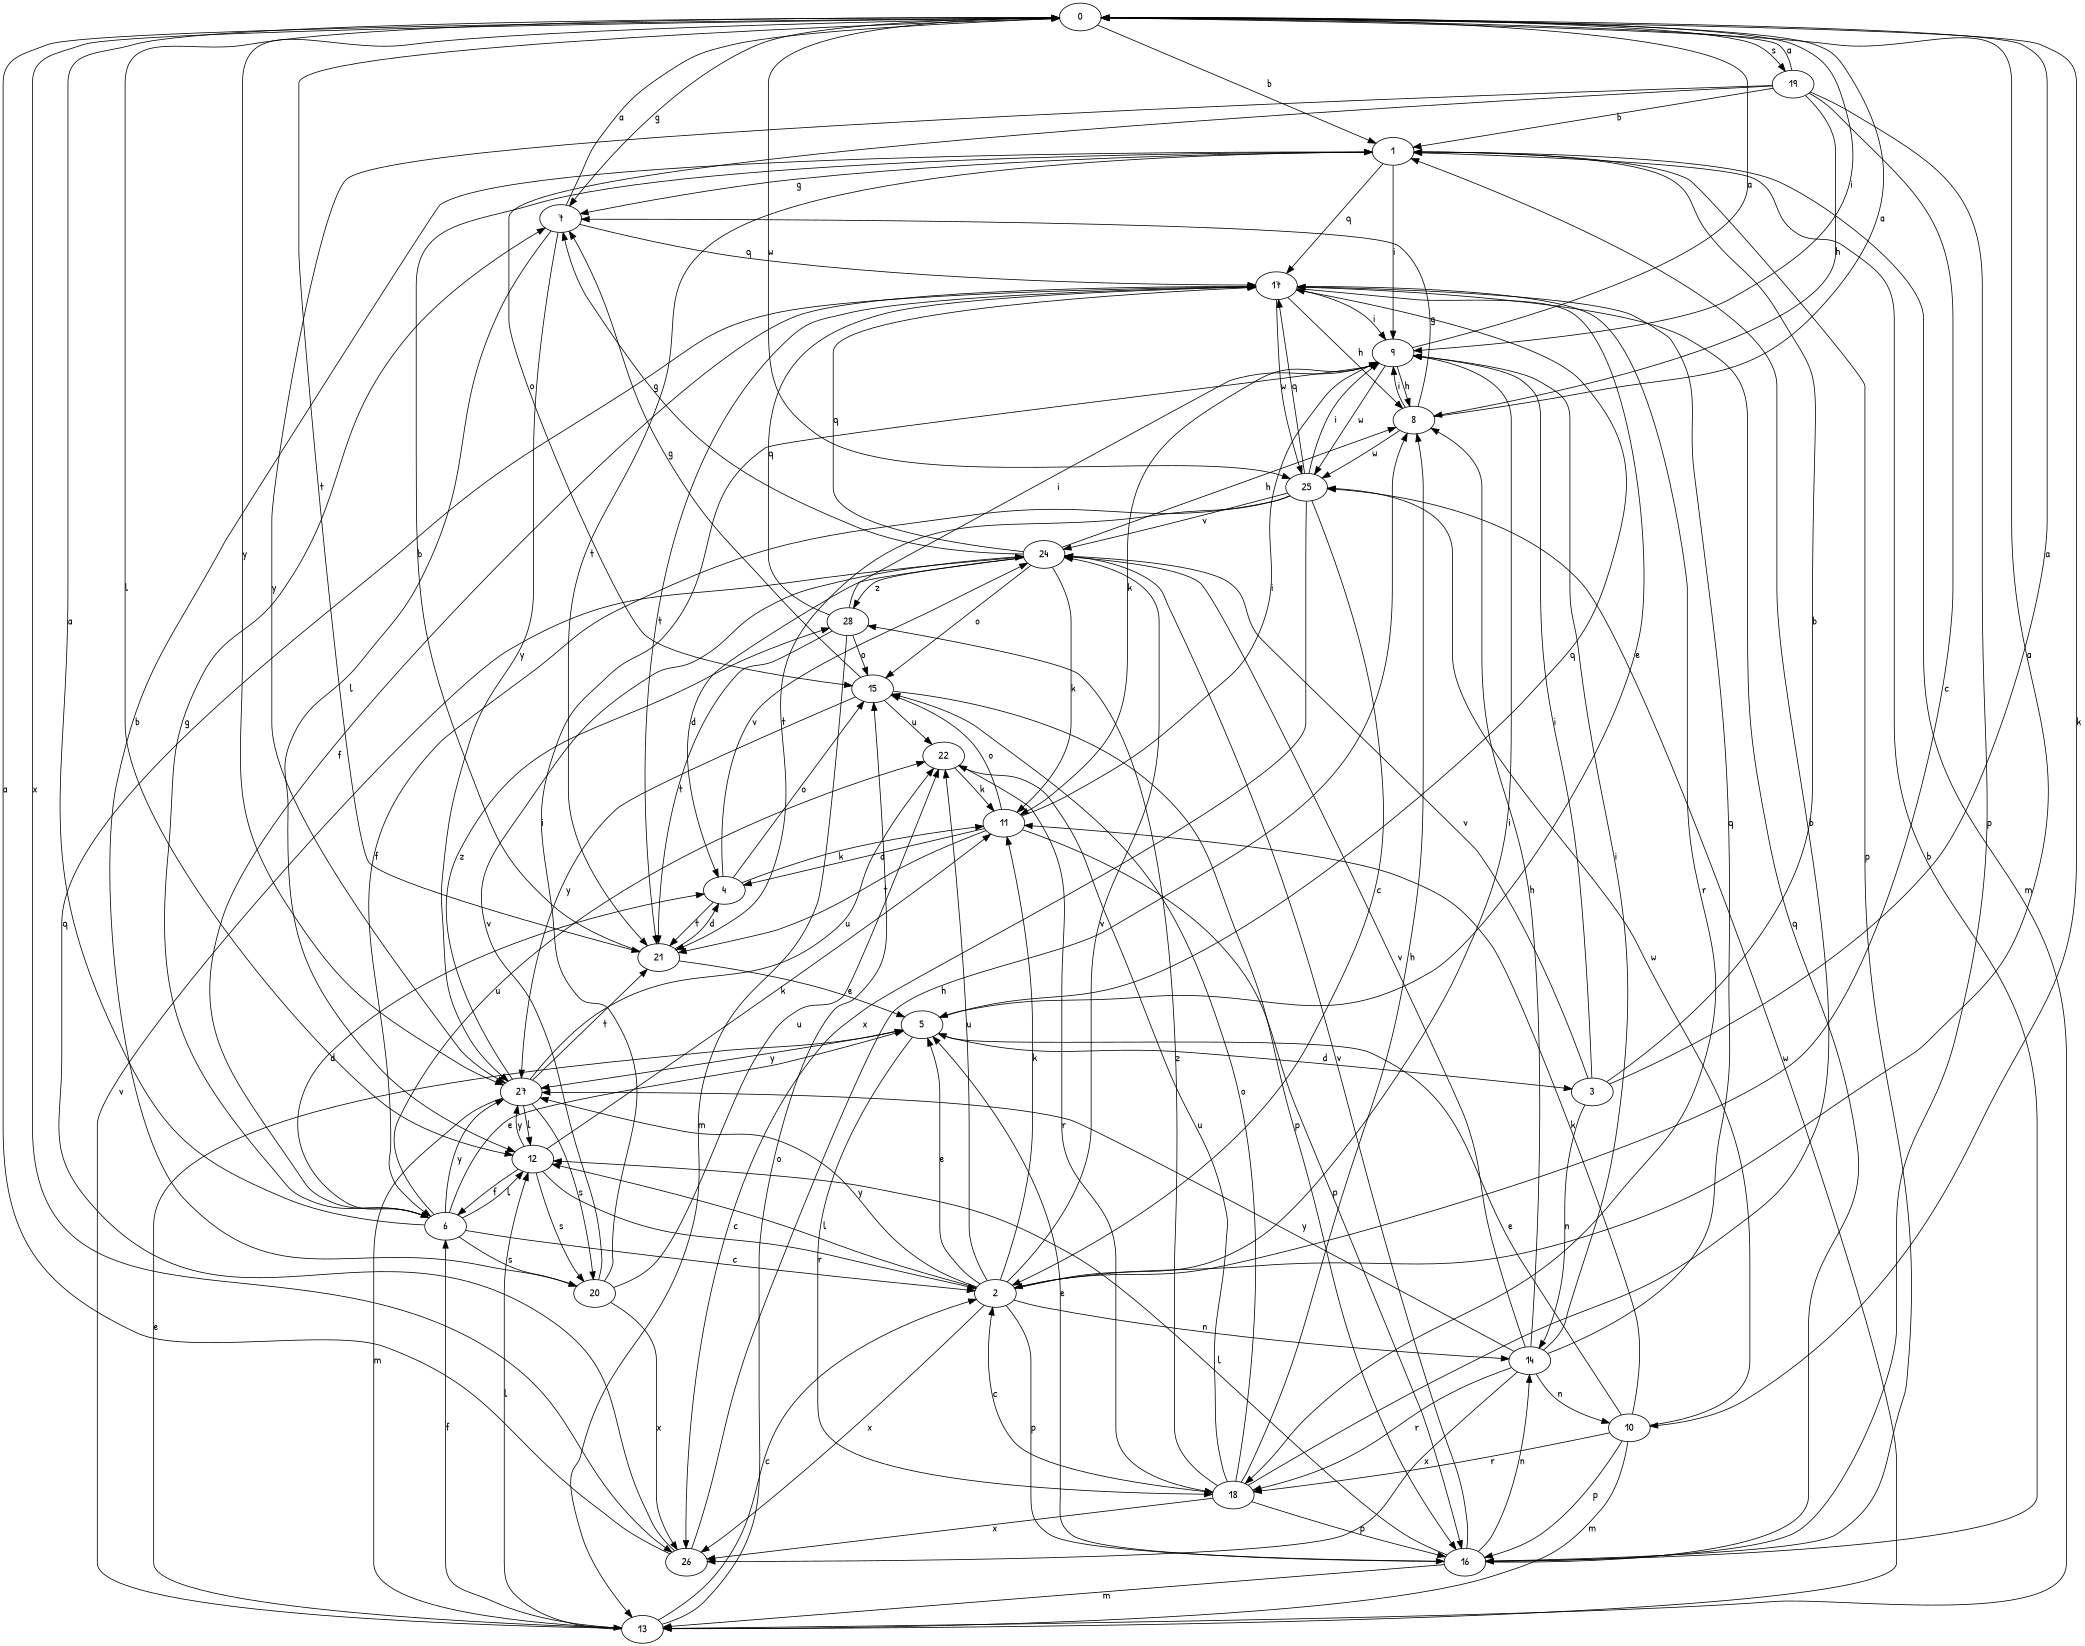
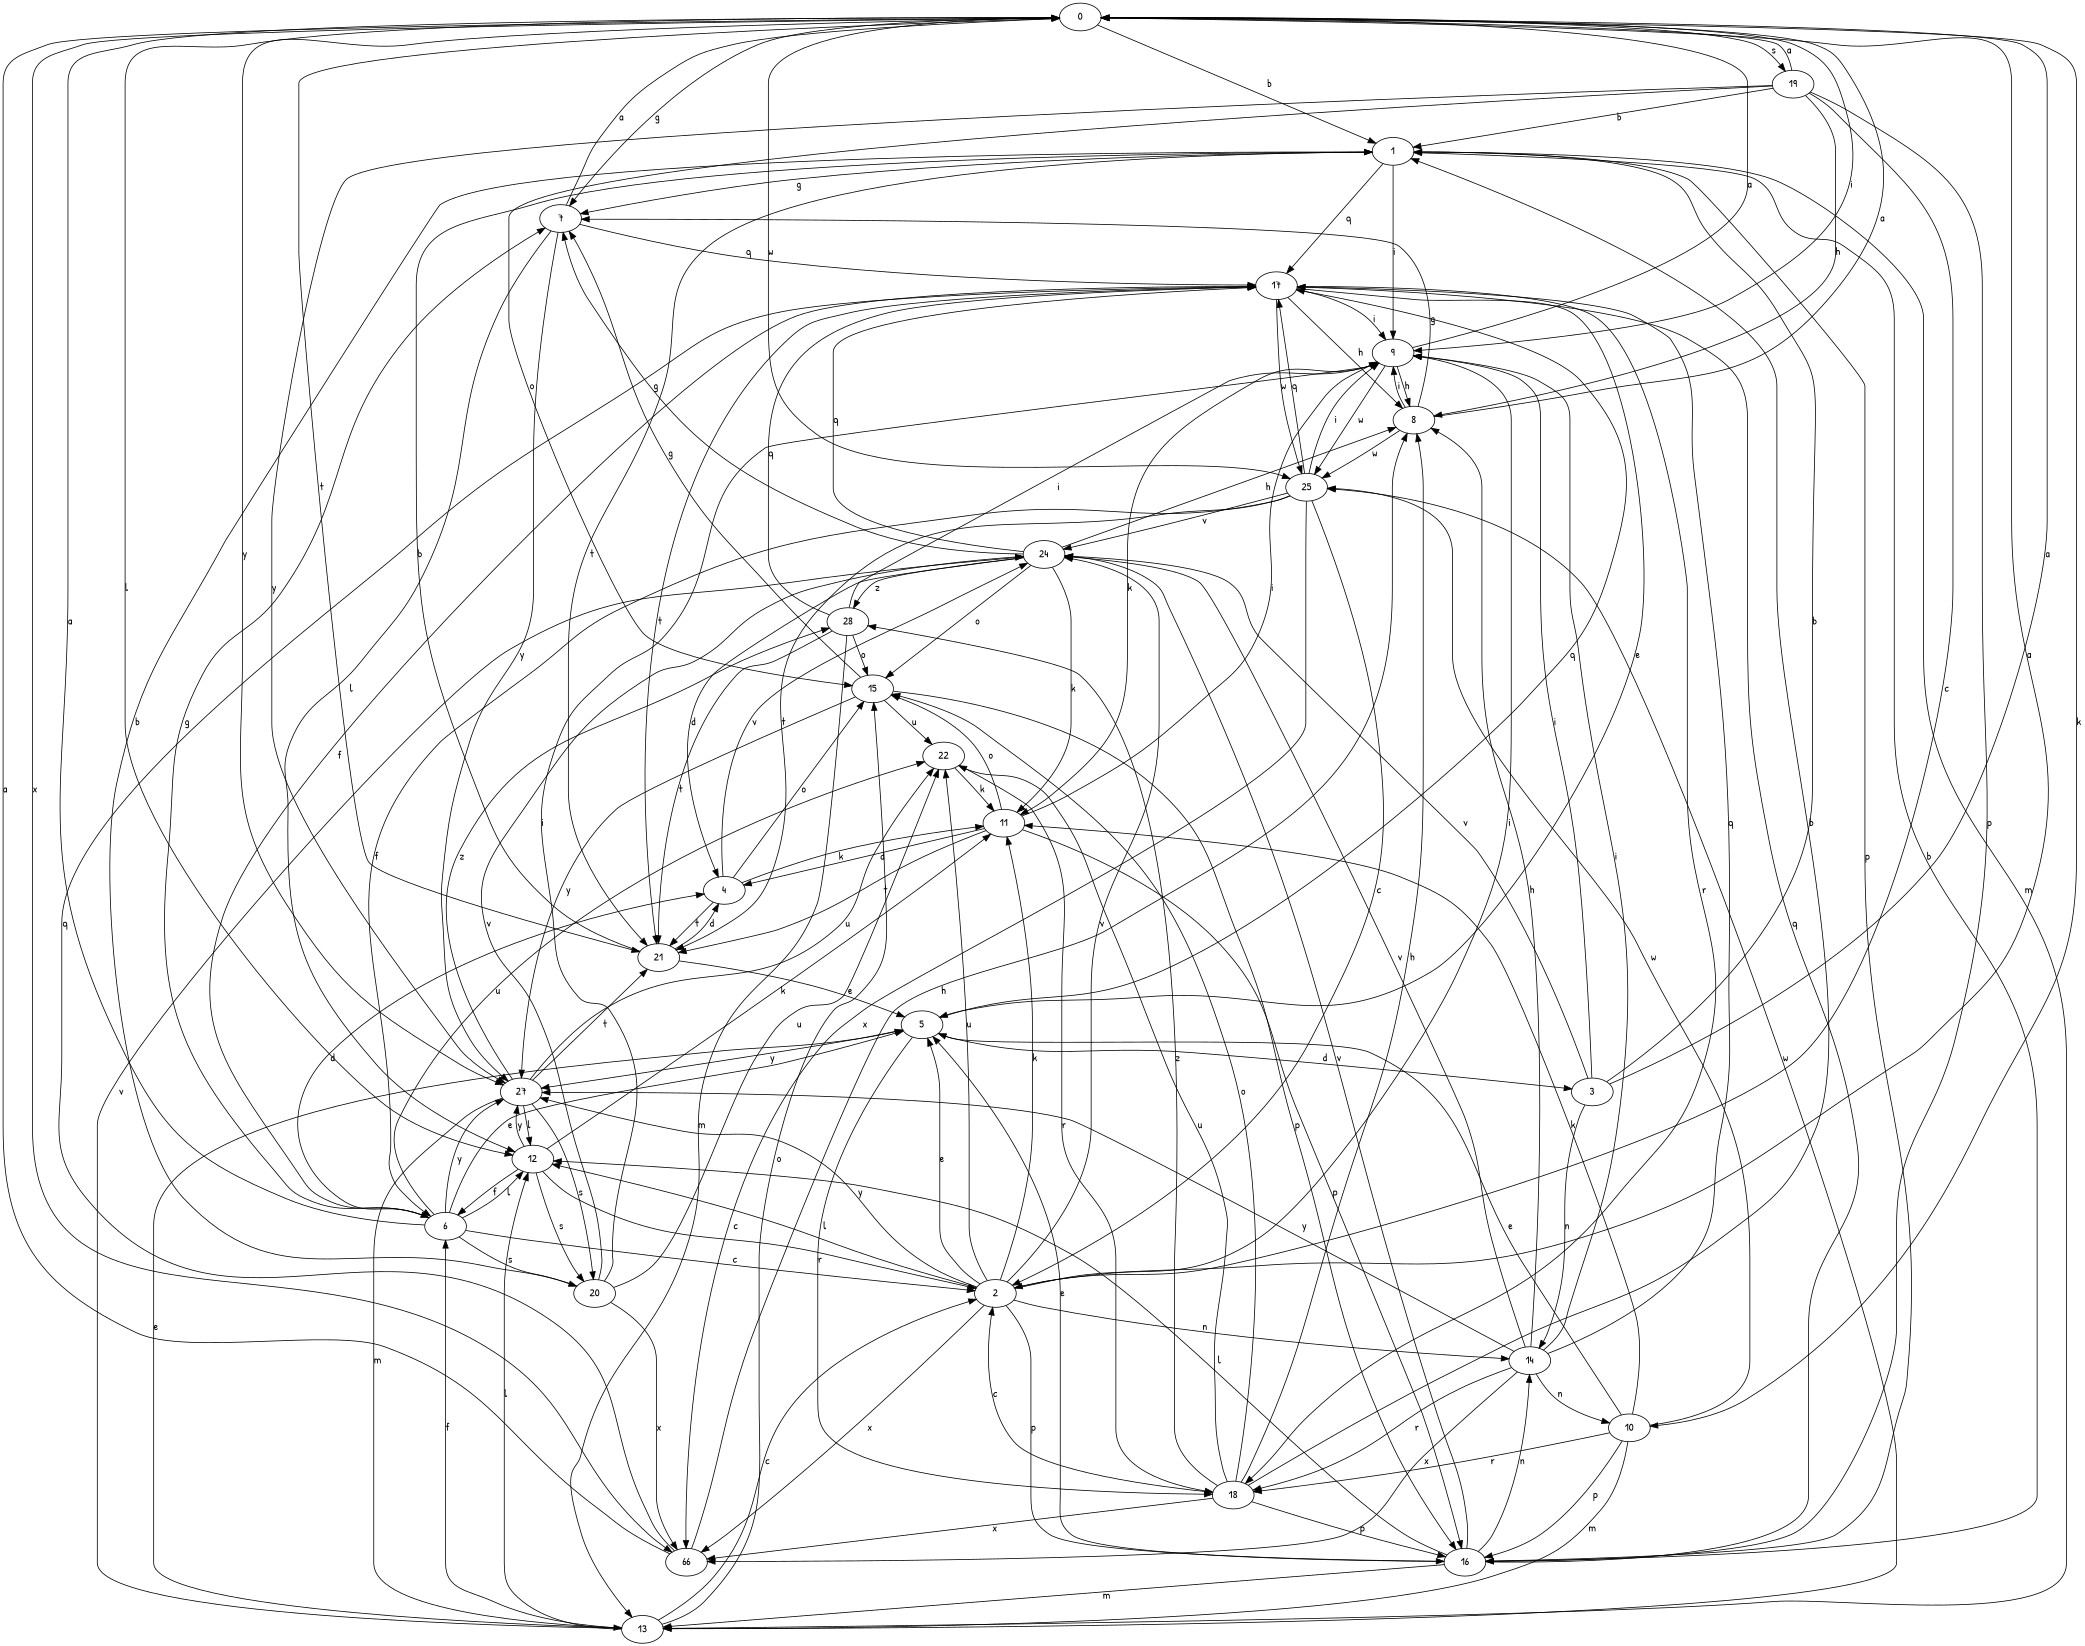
node "26": label "26" -> "66"
